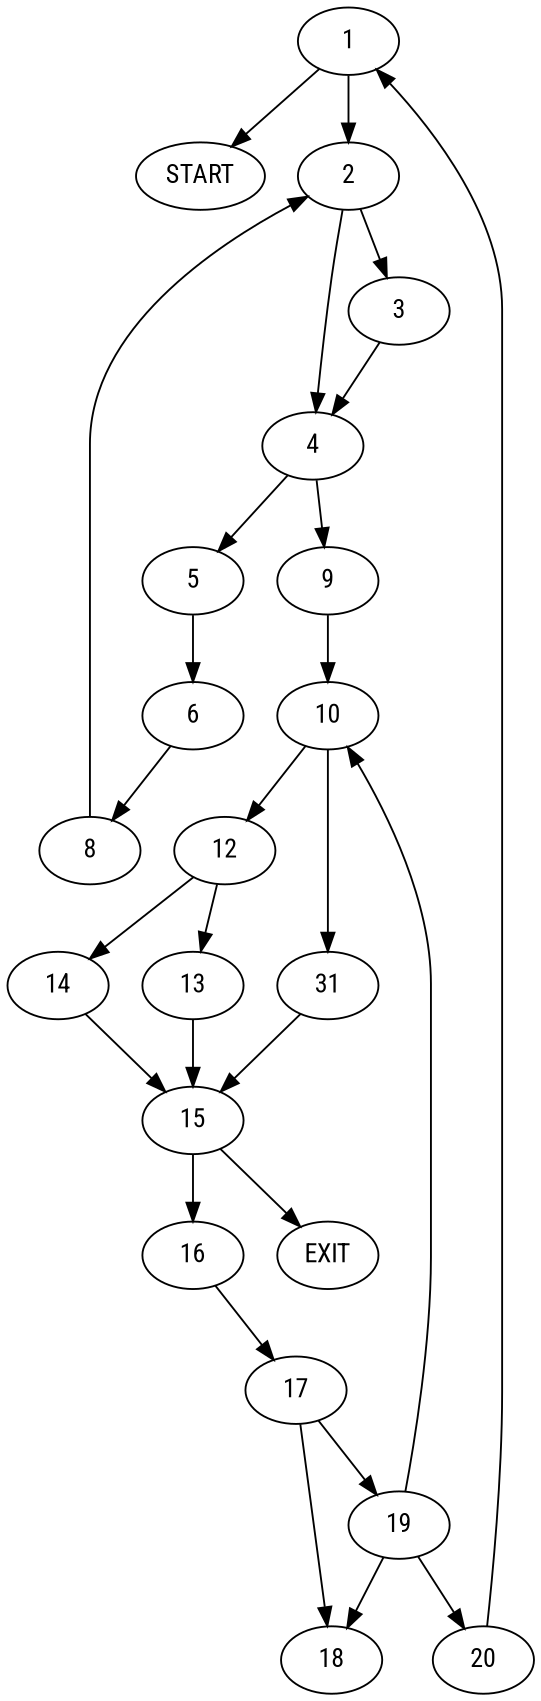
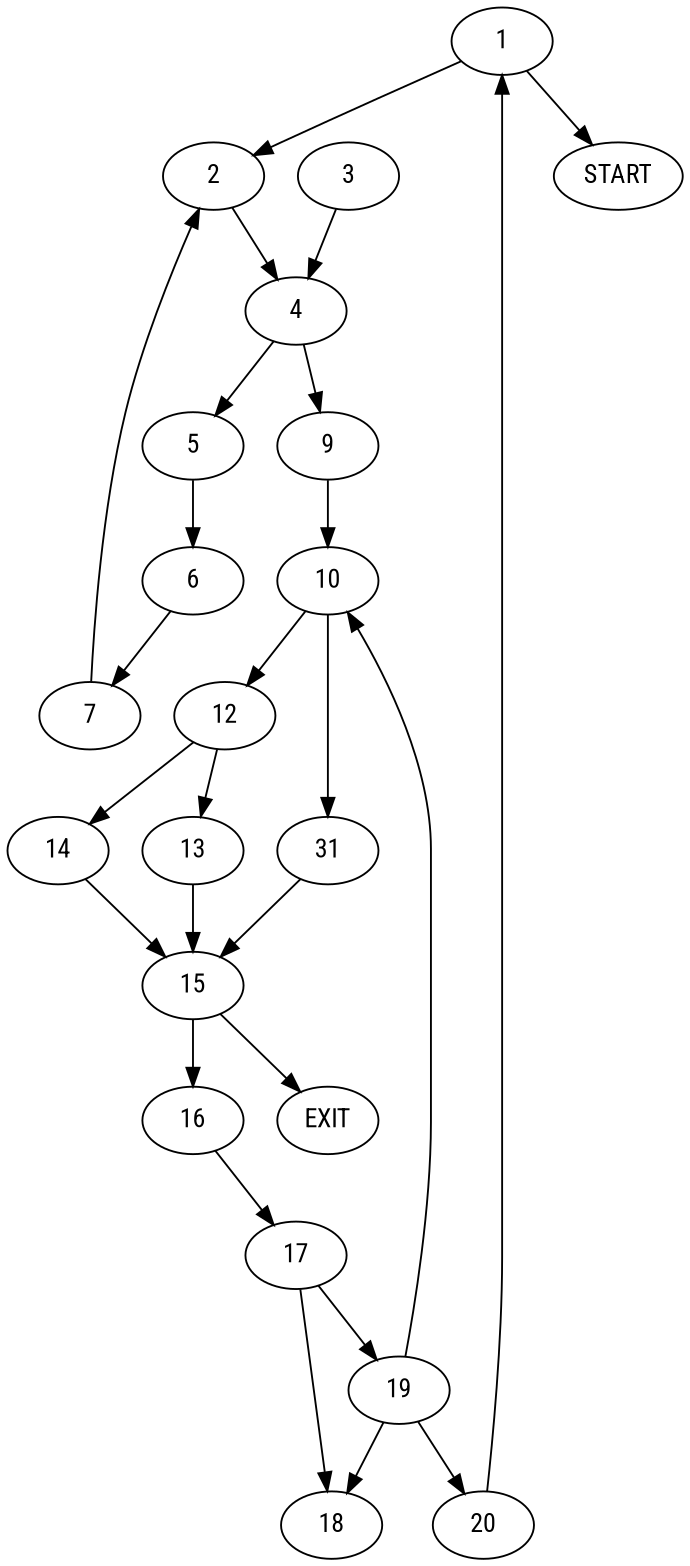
edge "2" -> "3": removed
node "8": label "8" -> "7"
